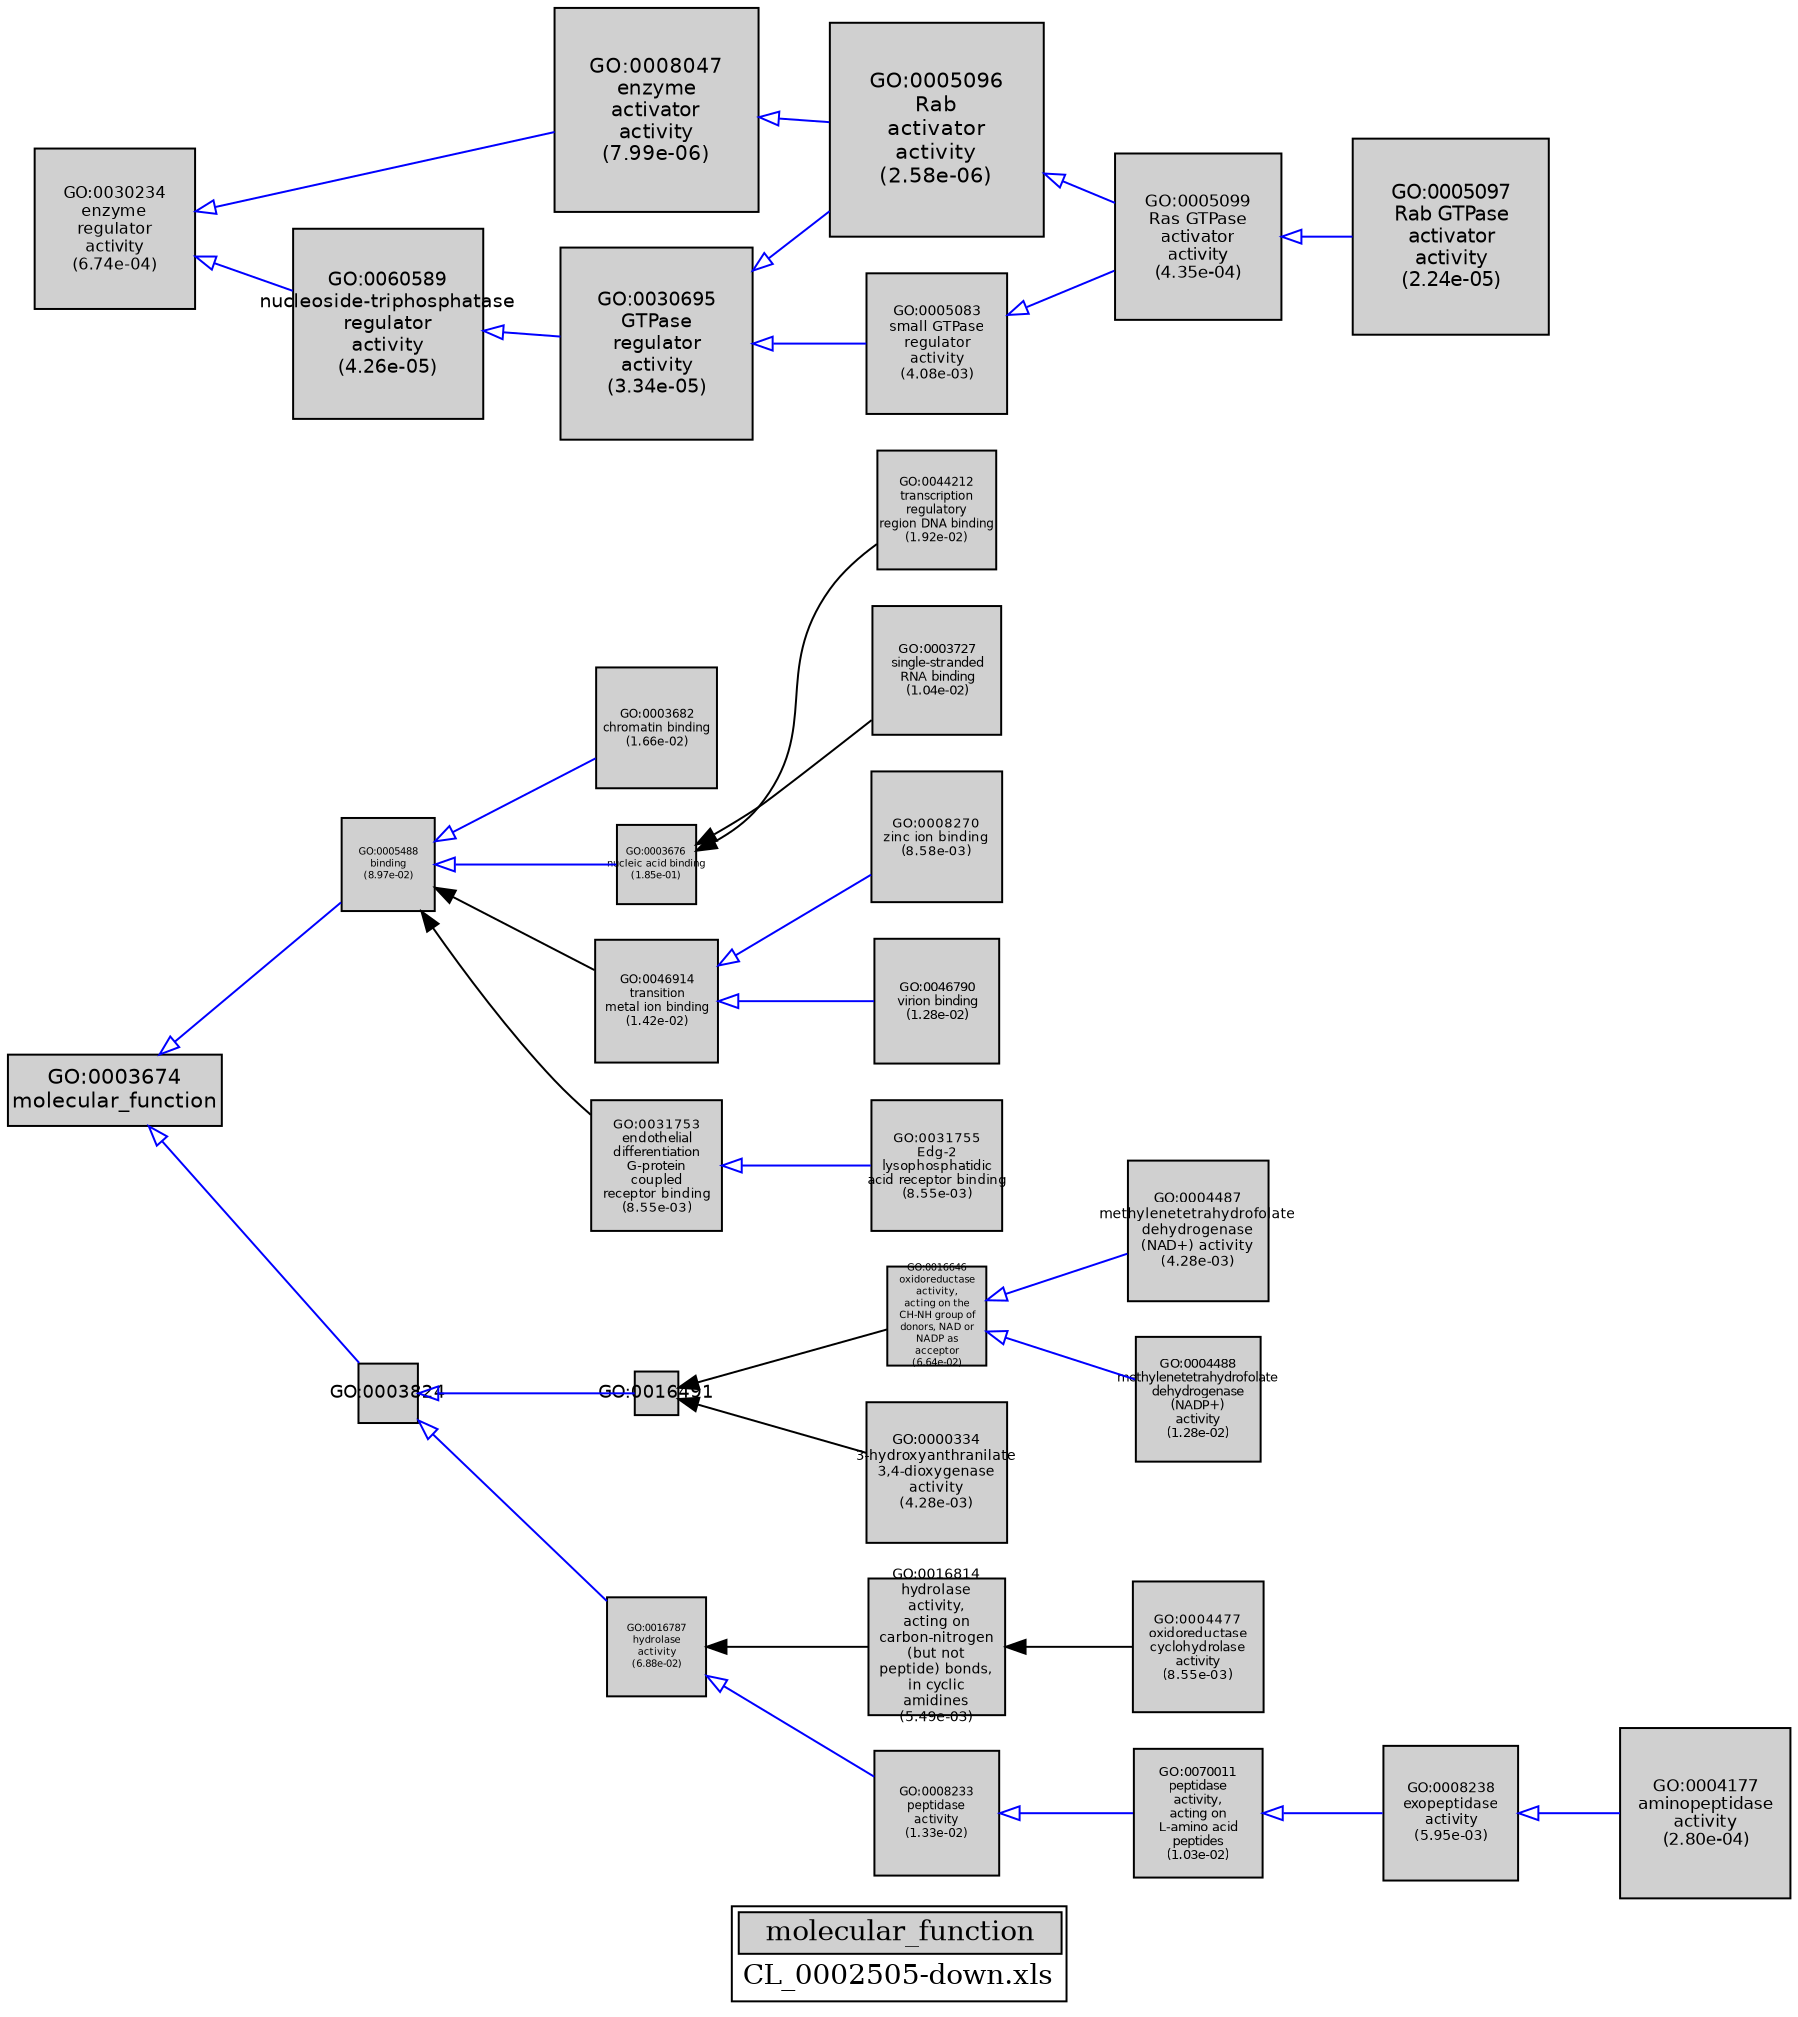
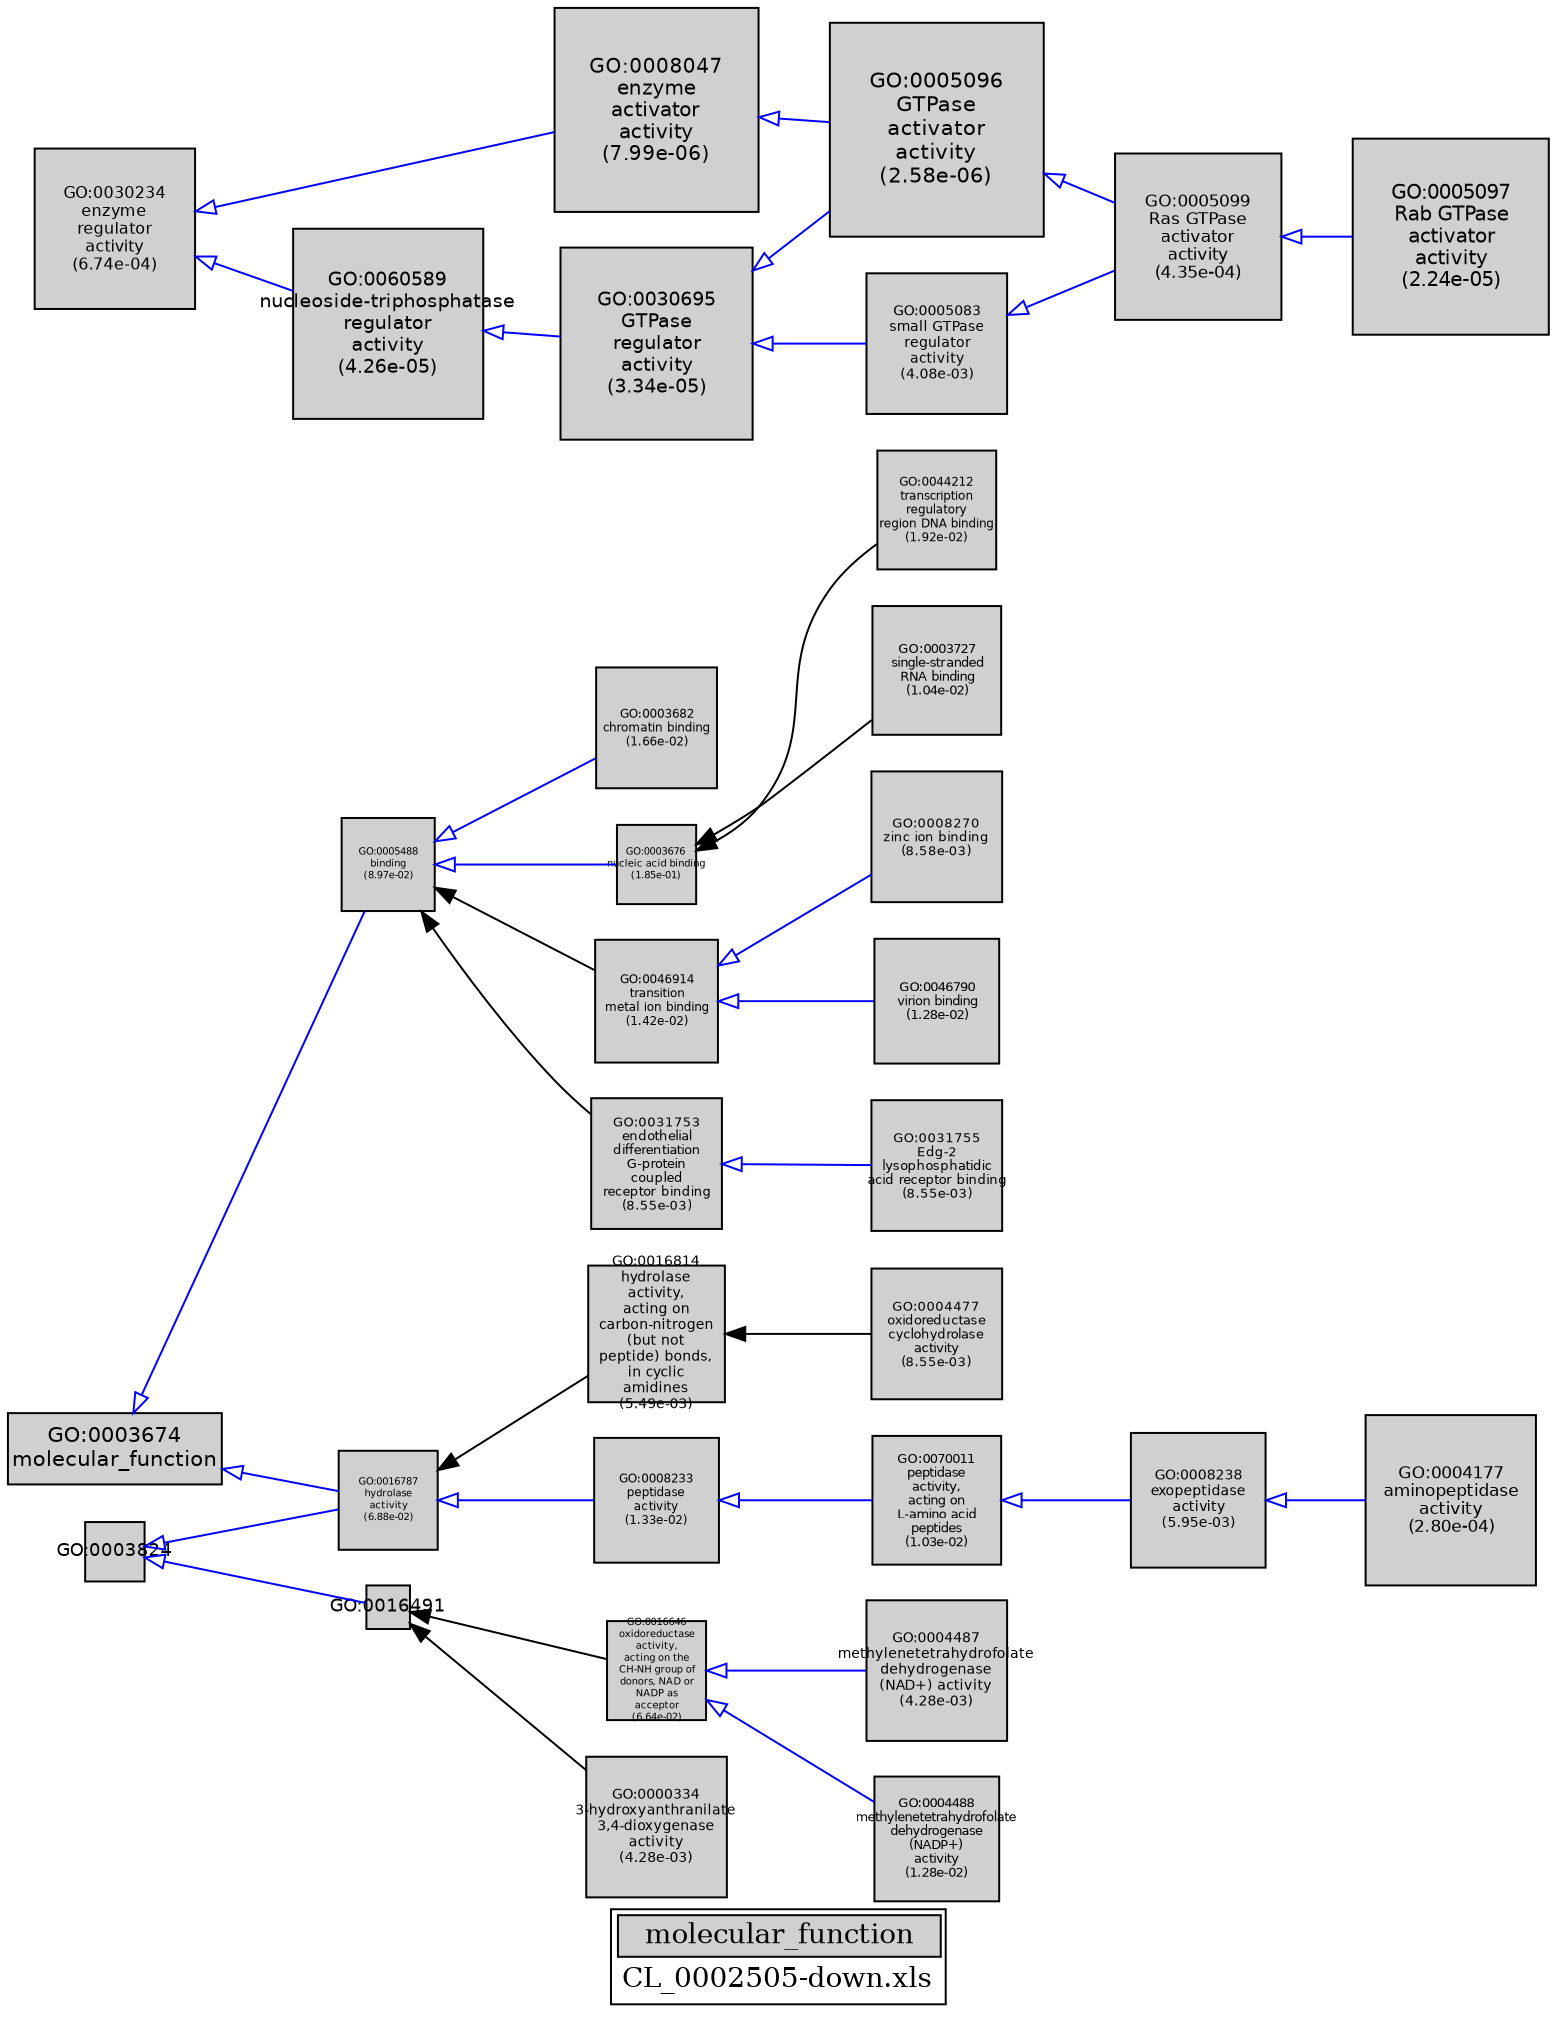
node "GO:0005096": text "Rab" -> "GTPase"
edge "GO:0003824" -> "GO:0003674": now "GO:0016787" -> "GO:0003674"
